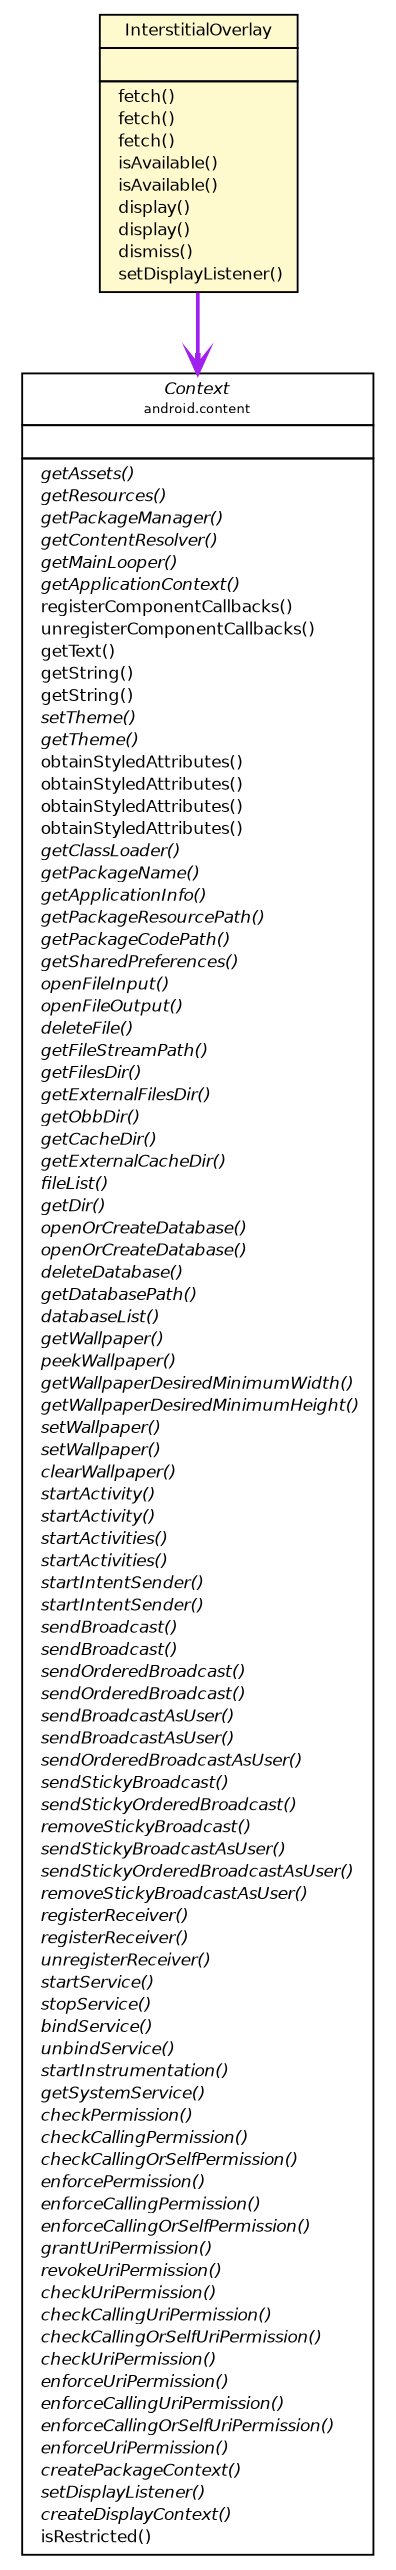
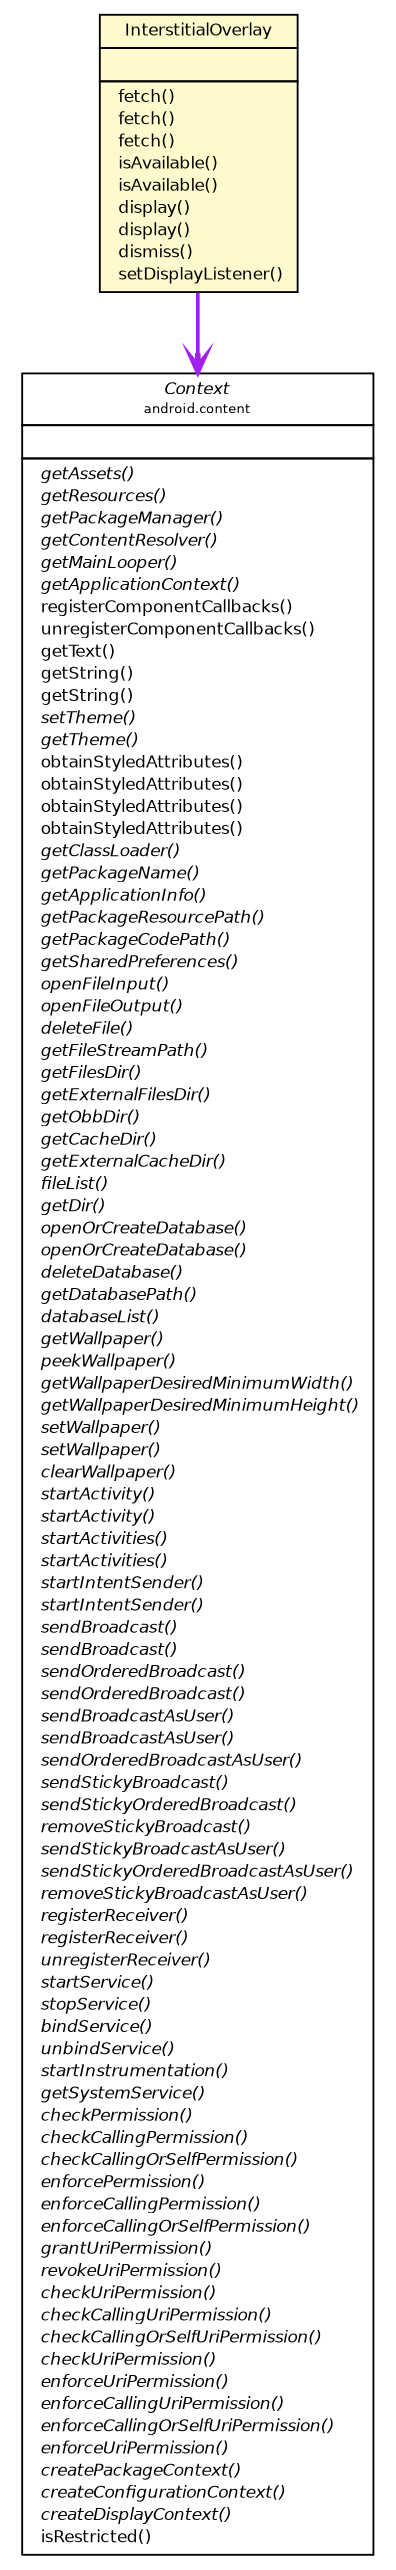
node "Context": text "setDisplayListener()" -> "createConfigurationContext()"
